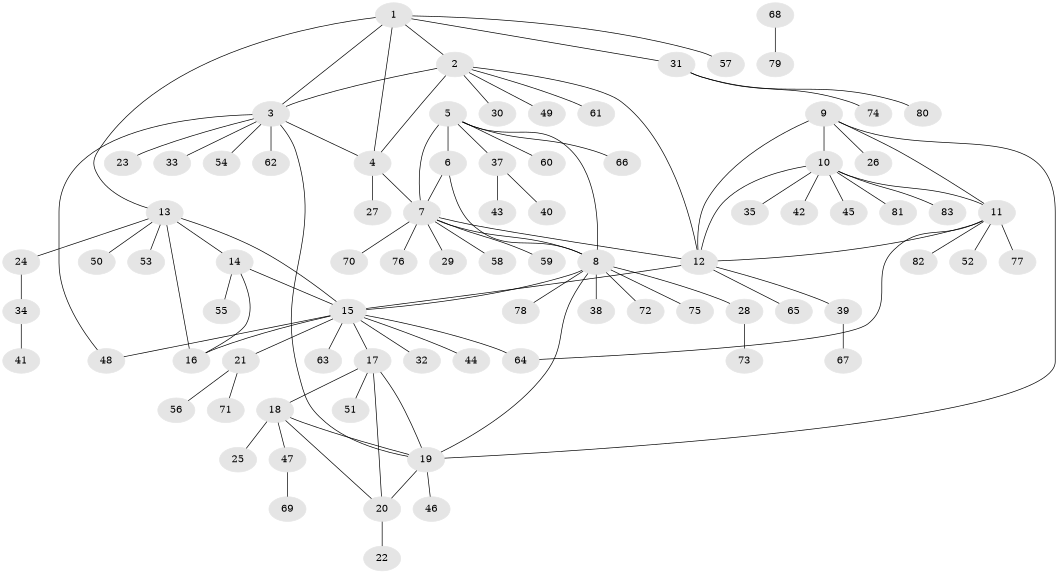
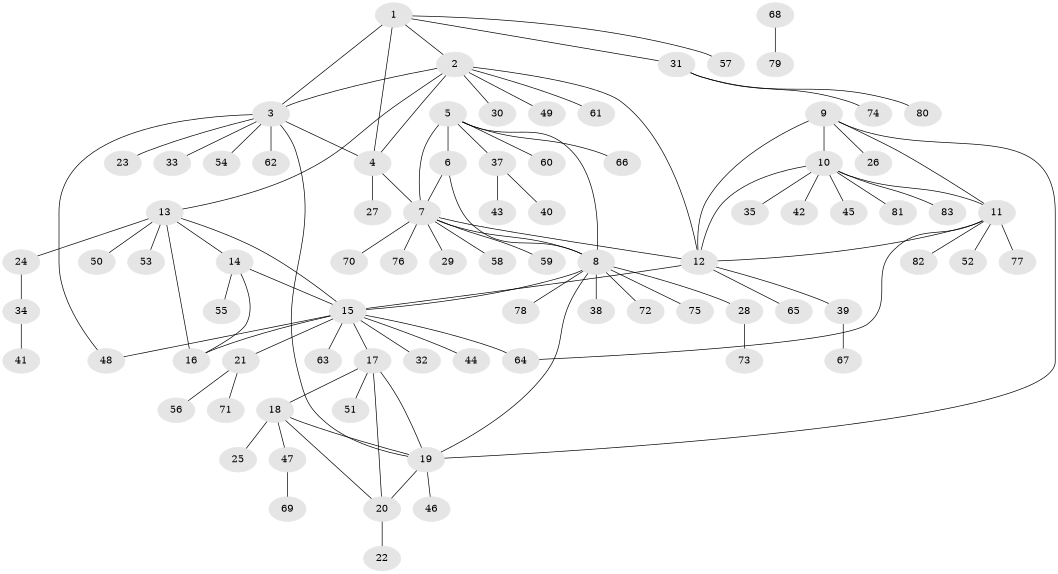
edge "1" -- "13": now "2" -- "13"
